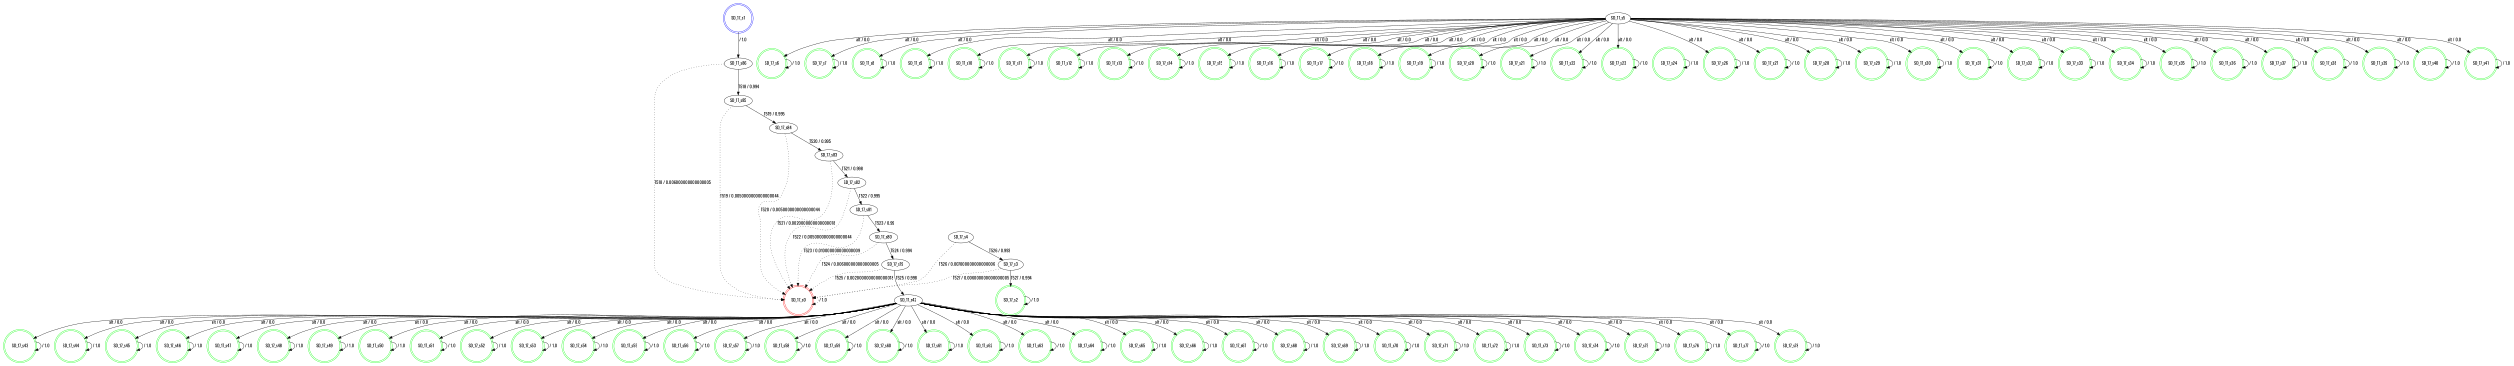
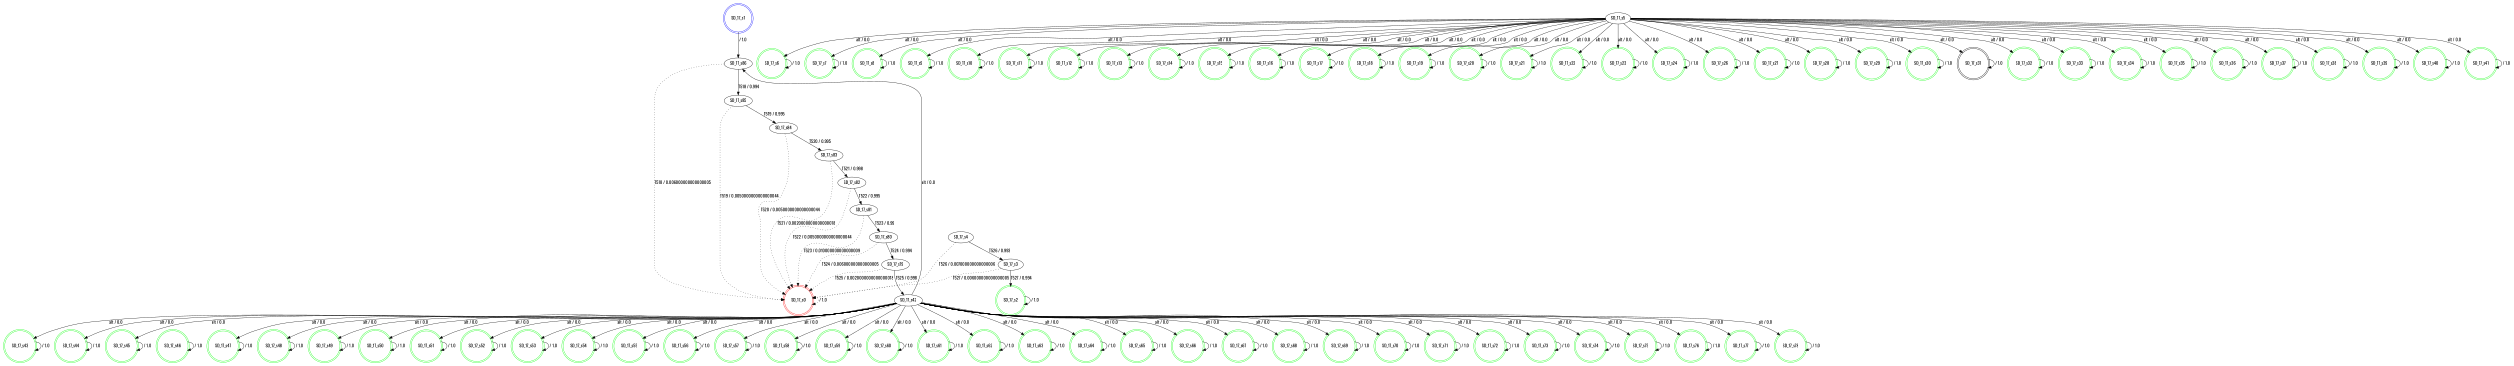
edge "SD_17_s5" -> "SD_17_s24": added, label "alt / 0.0"
node "SD_17_s31": color green -> black
edge "SD_17_s42" -> "SD_17_s46": now "SD_17_s42" -> "SD_17_s86"
